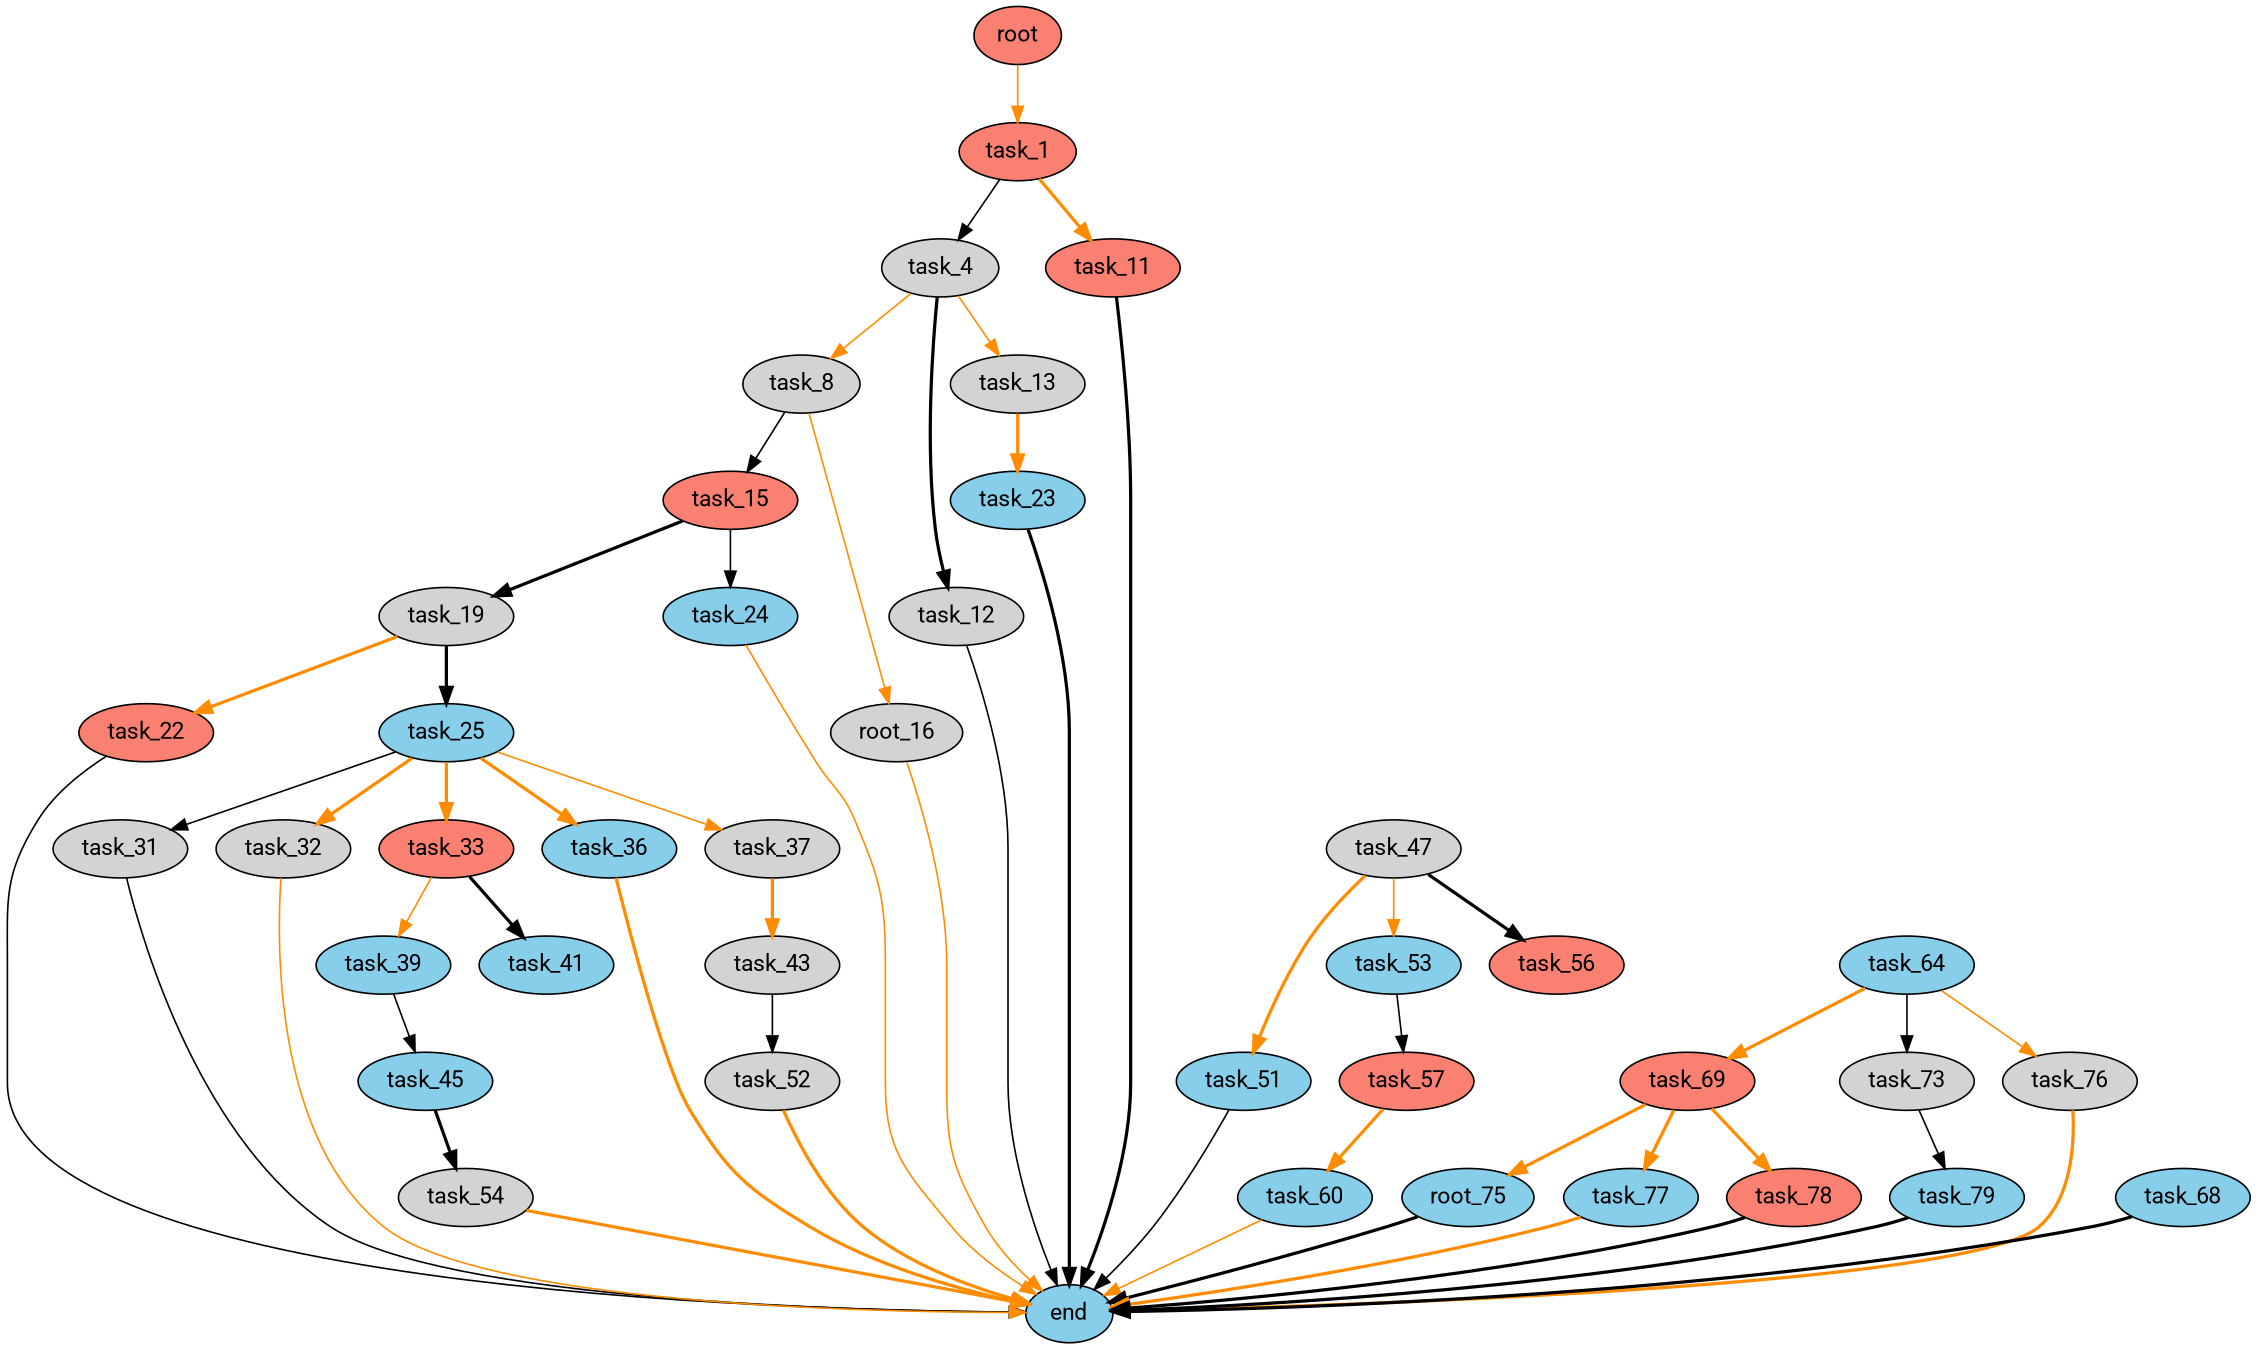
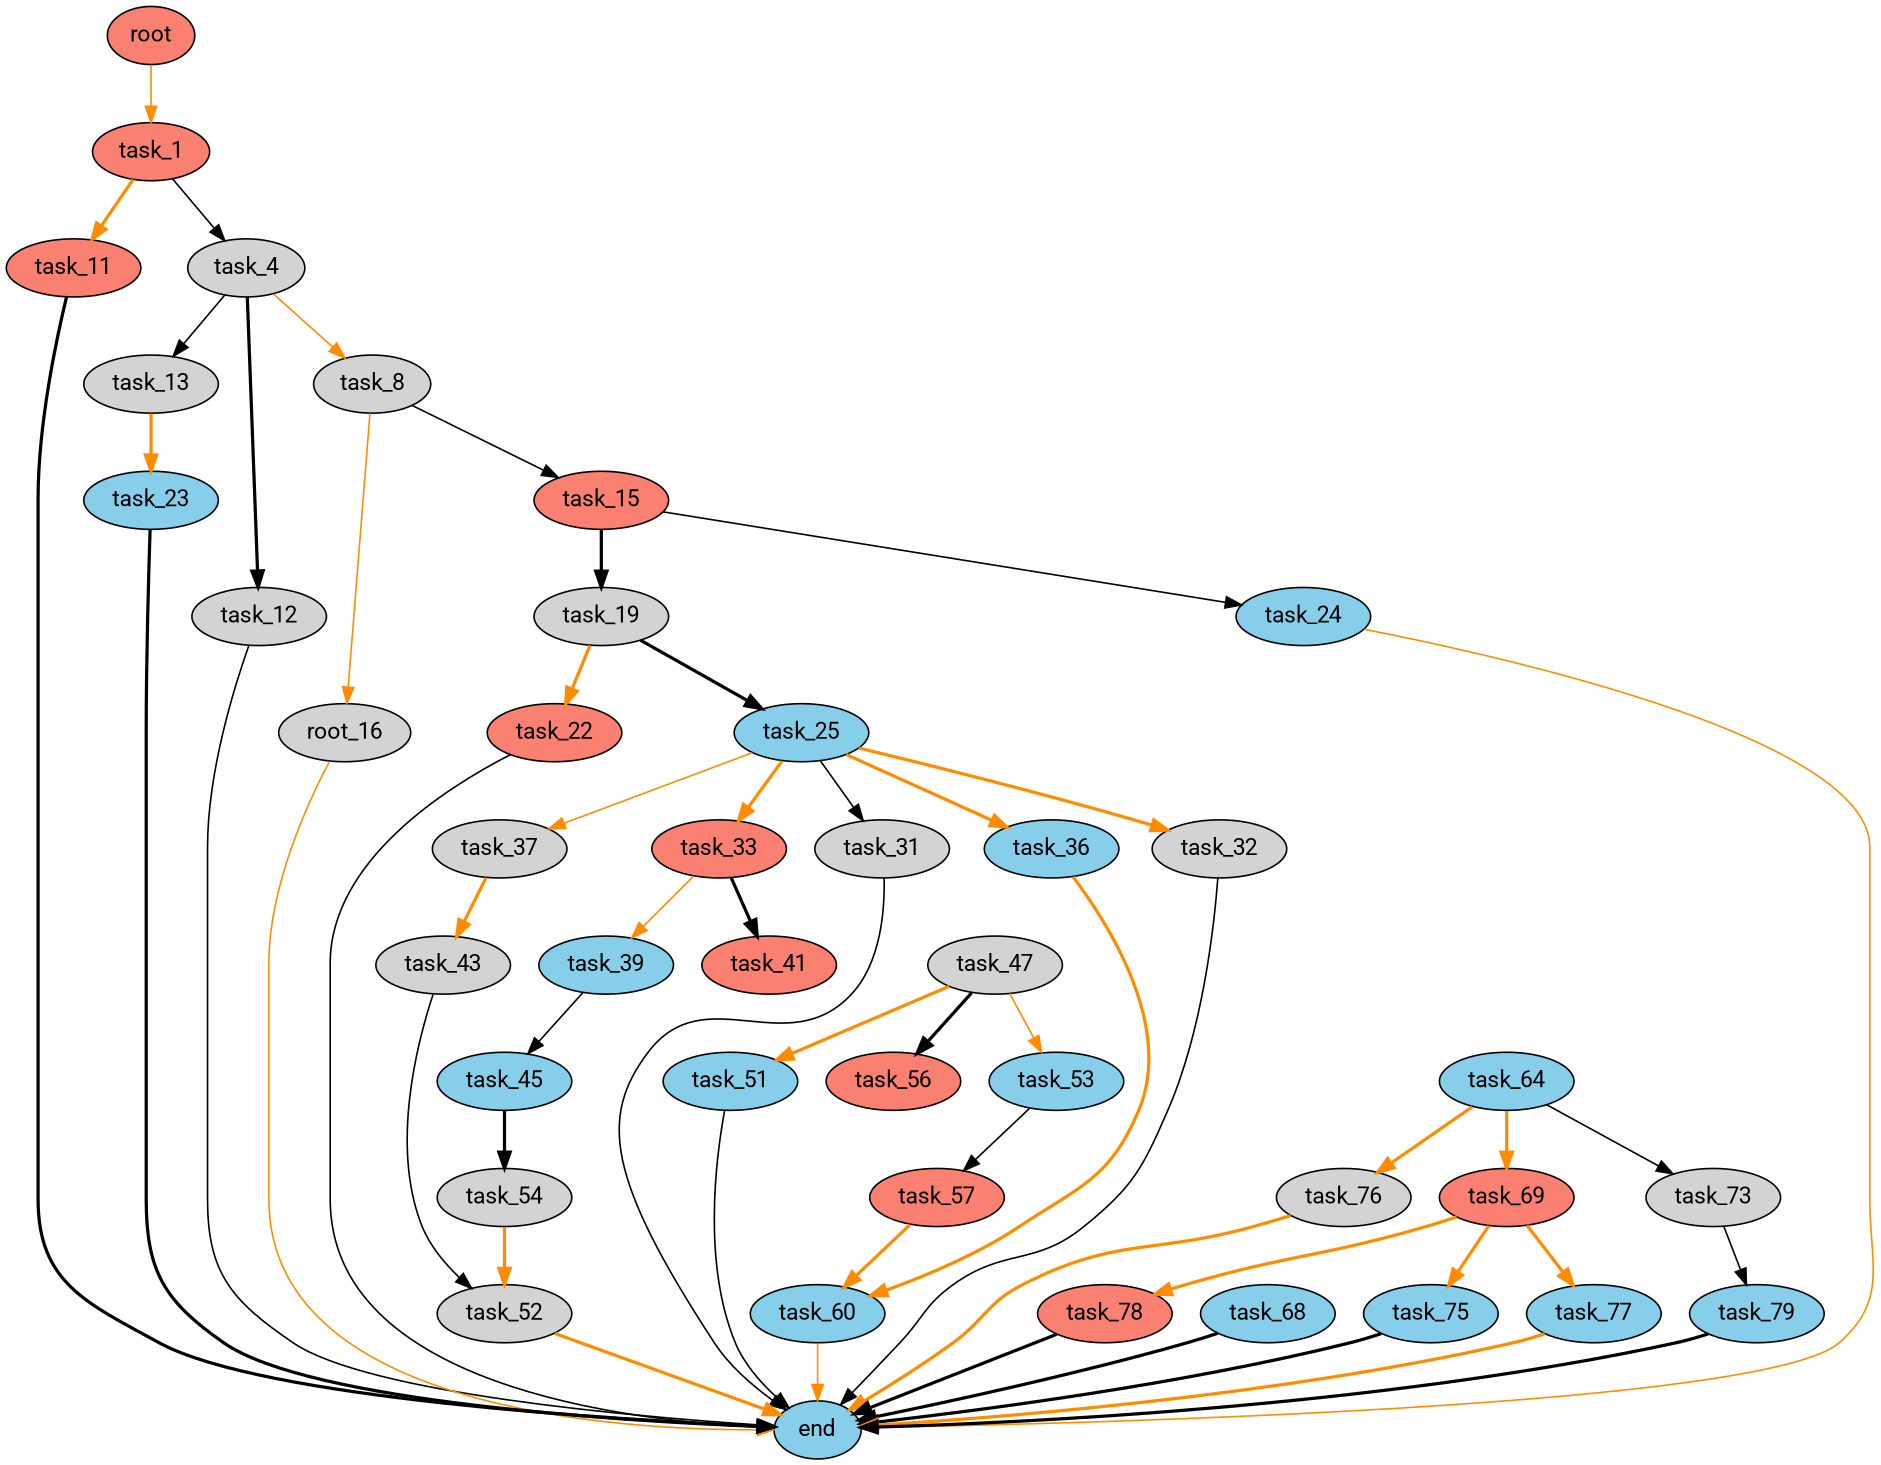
edge "task_4" -> "task_13": color darkorange -> black
node "task_41": fillcolor skyblue -> salmon
edge "task_64" -> "task_76": style solid -> bold
edge "task_36" -> "end": now "task_36" -> "task_60"
node "root_75": label "root_75" -> "task_75"
edge "task_54" -> "end": now "task_54" -> "task_52"
edge "task_32" -> "end": color darkorange -> black
